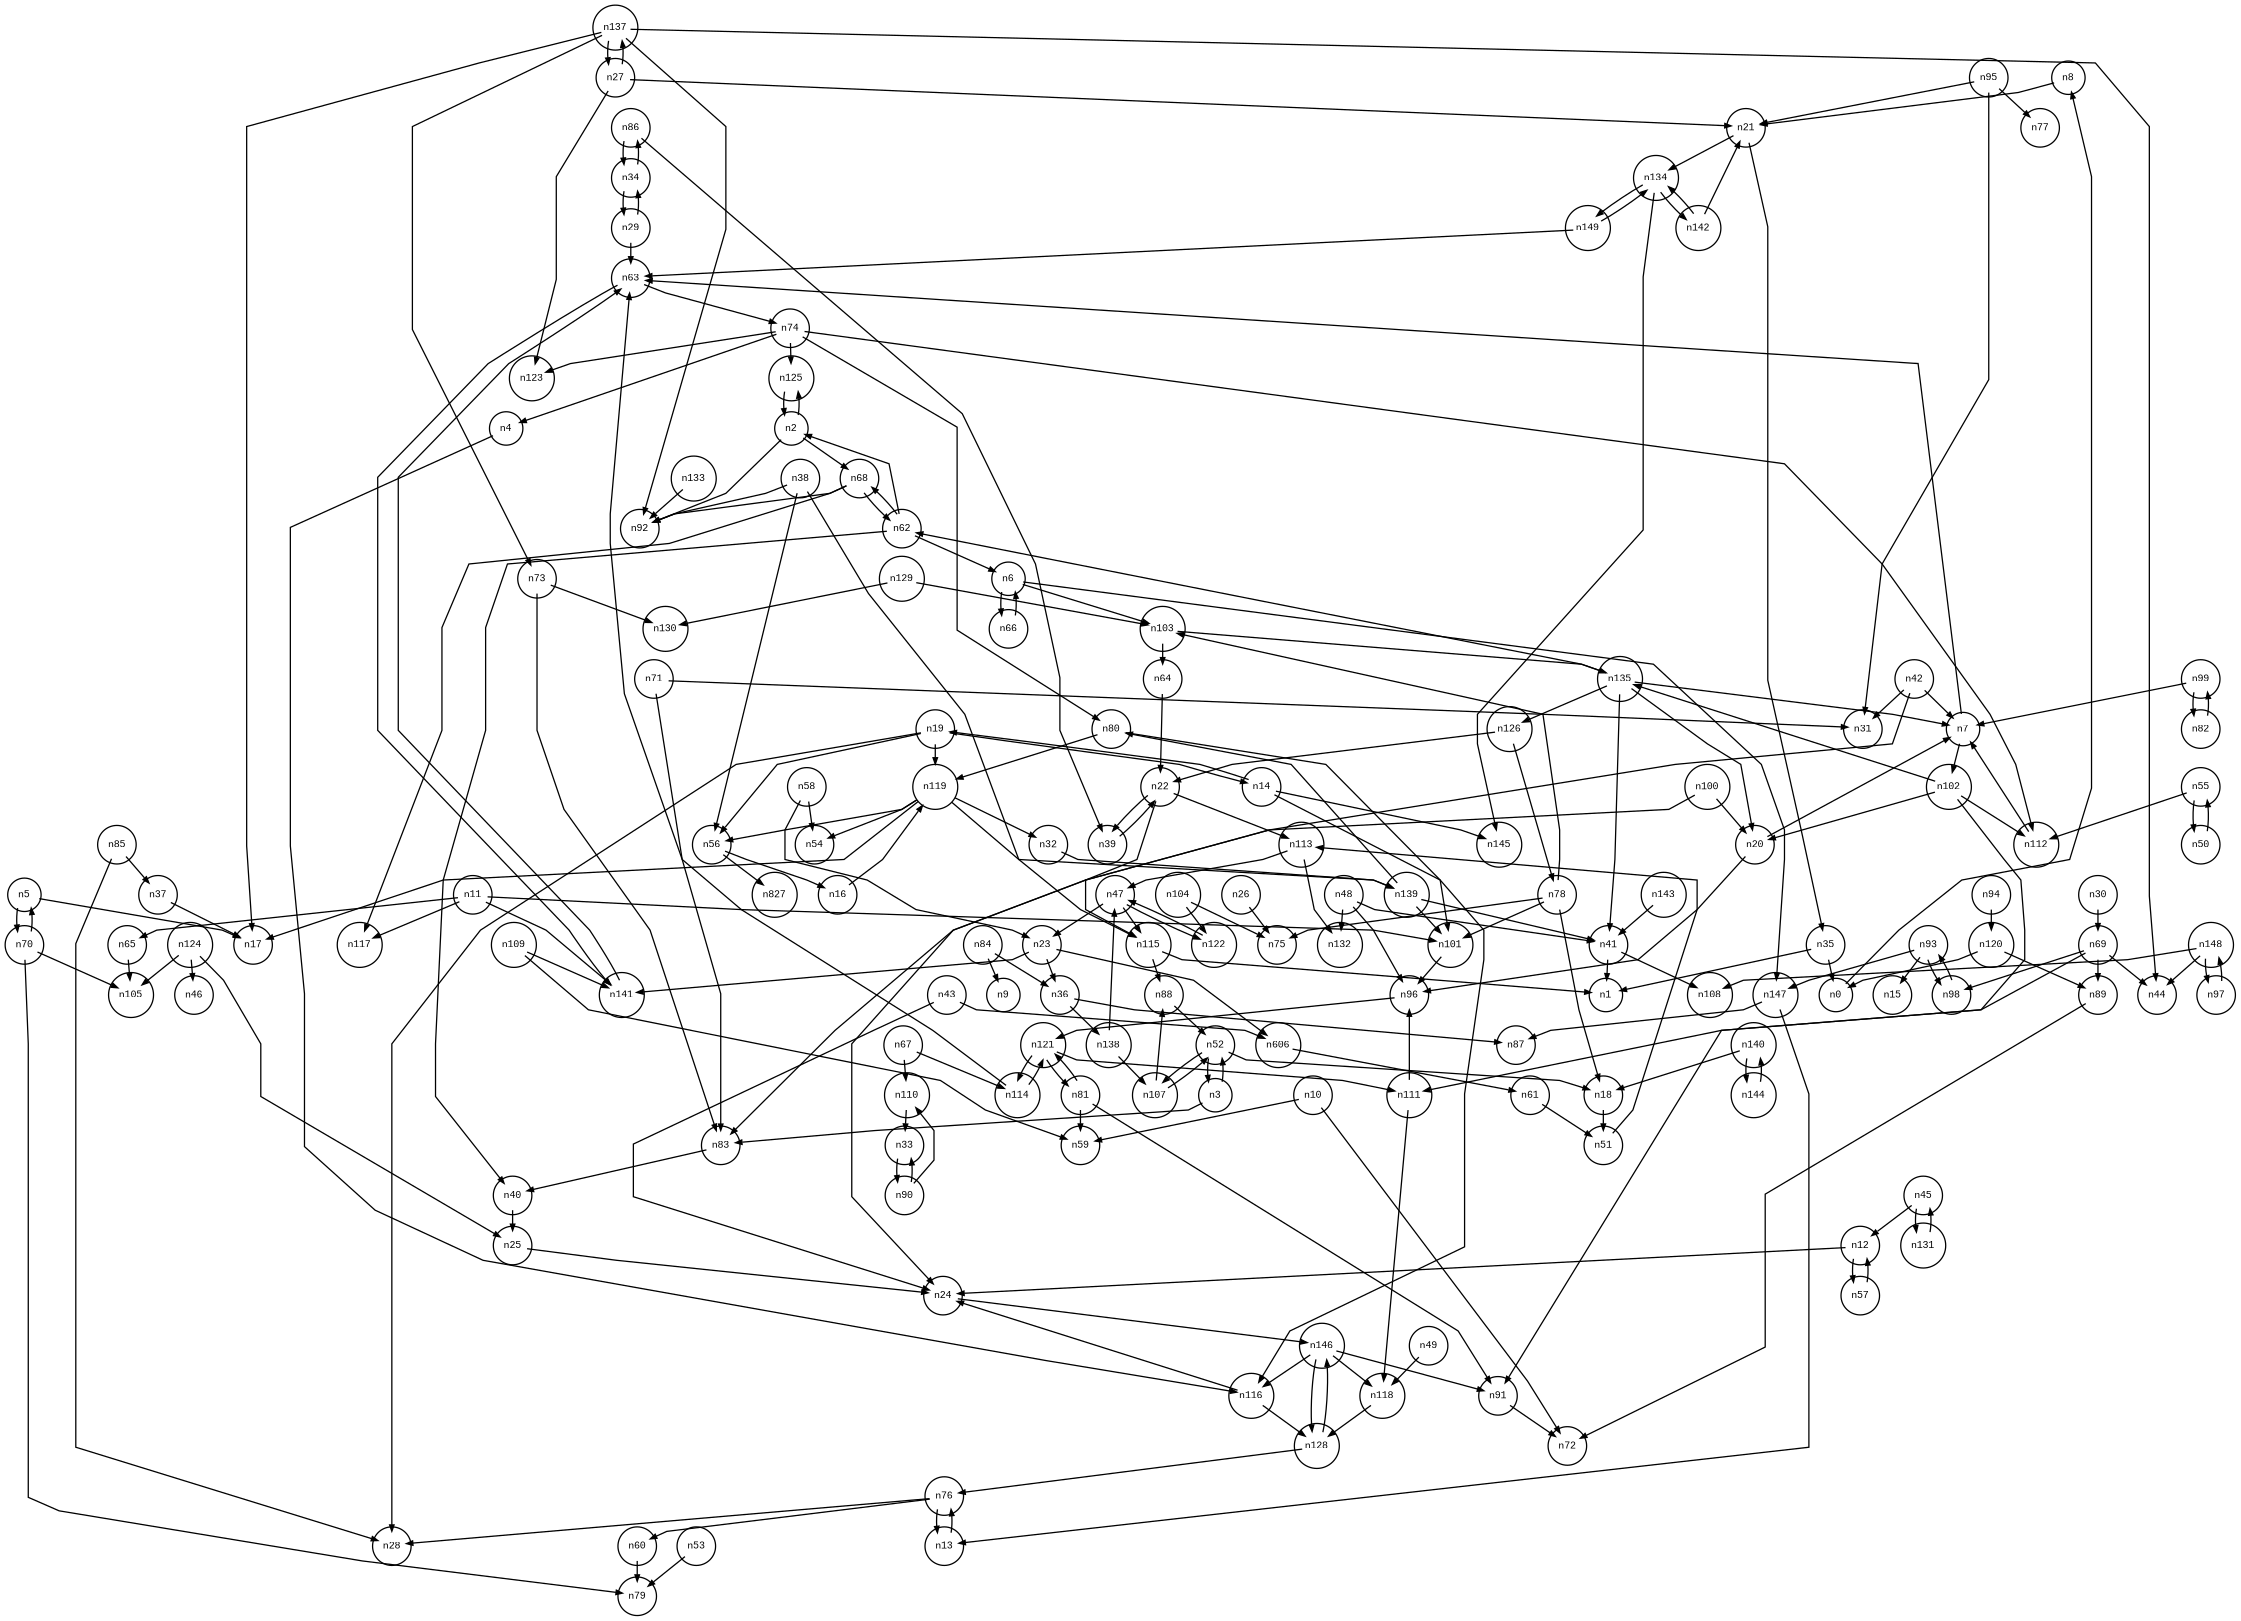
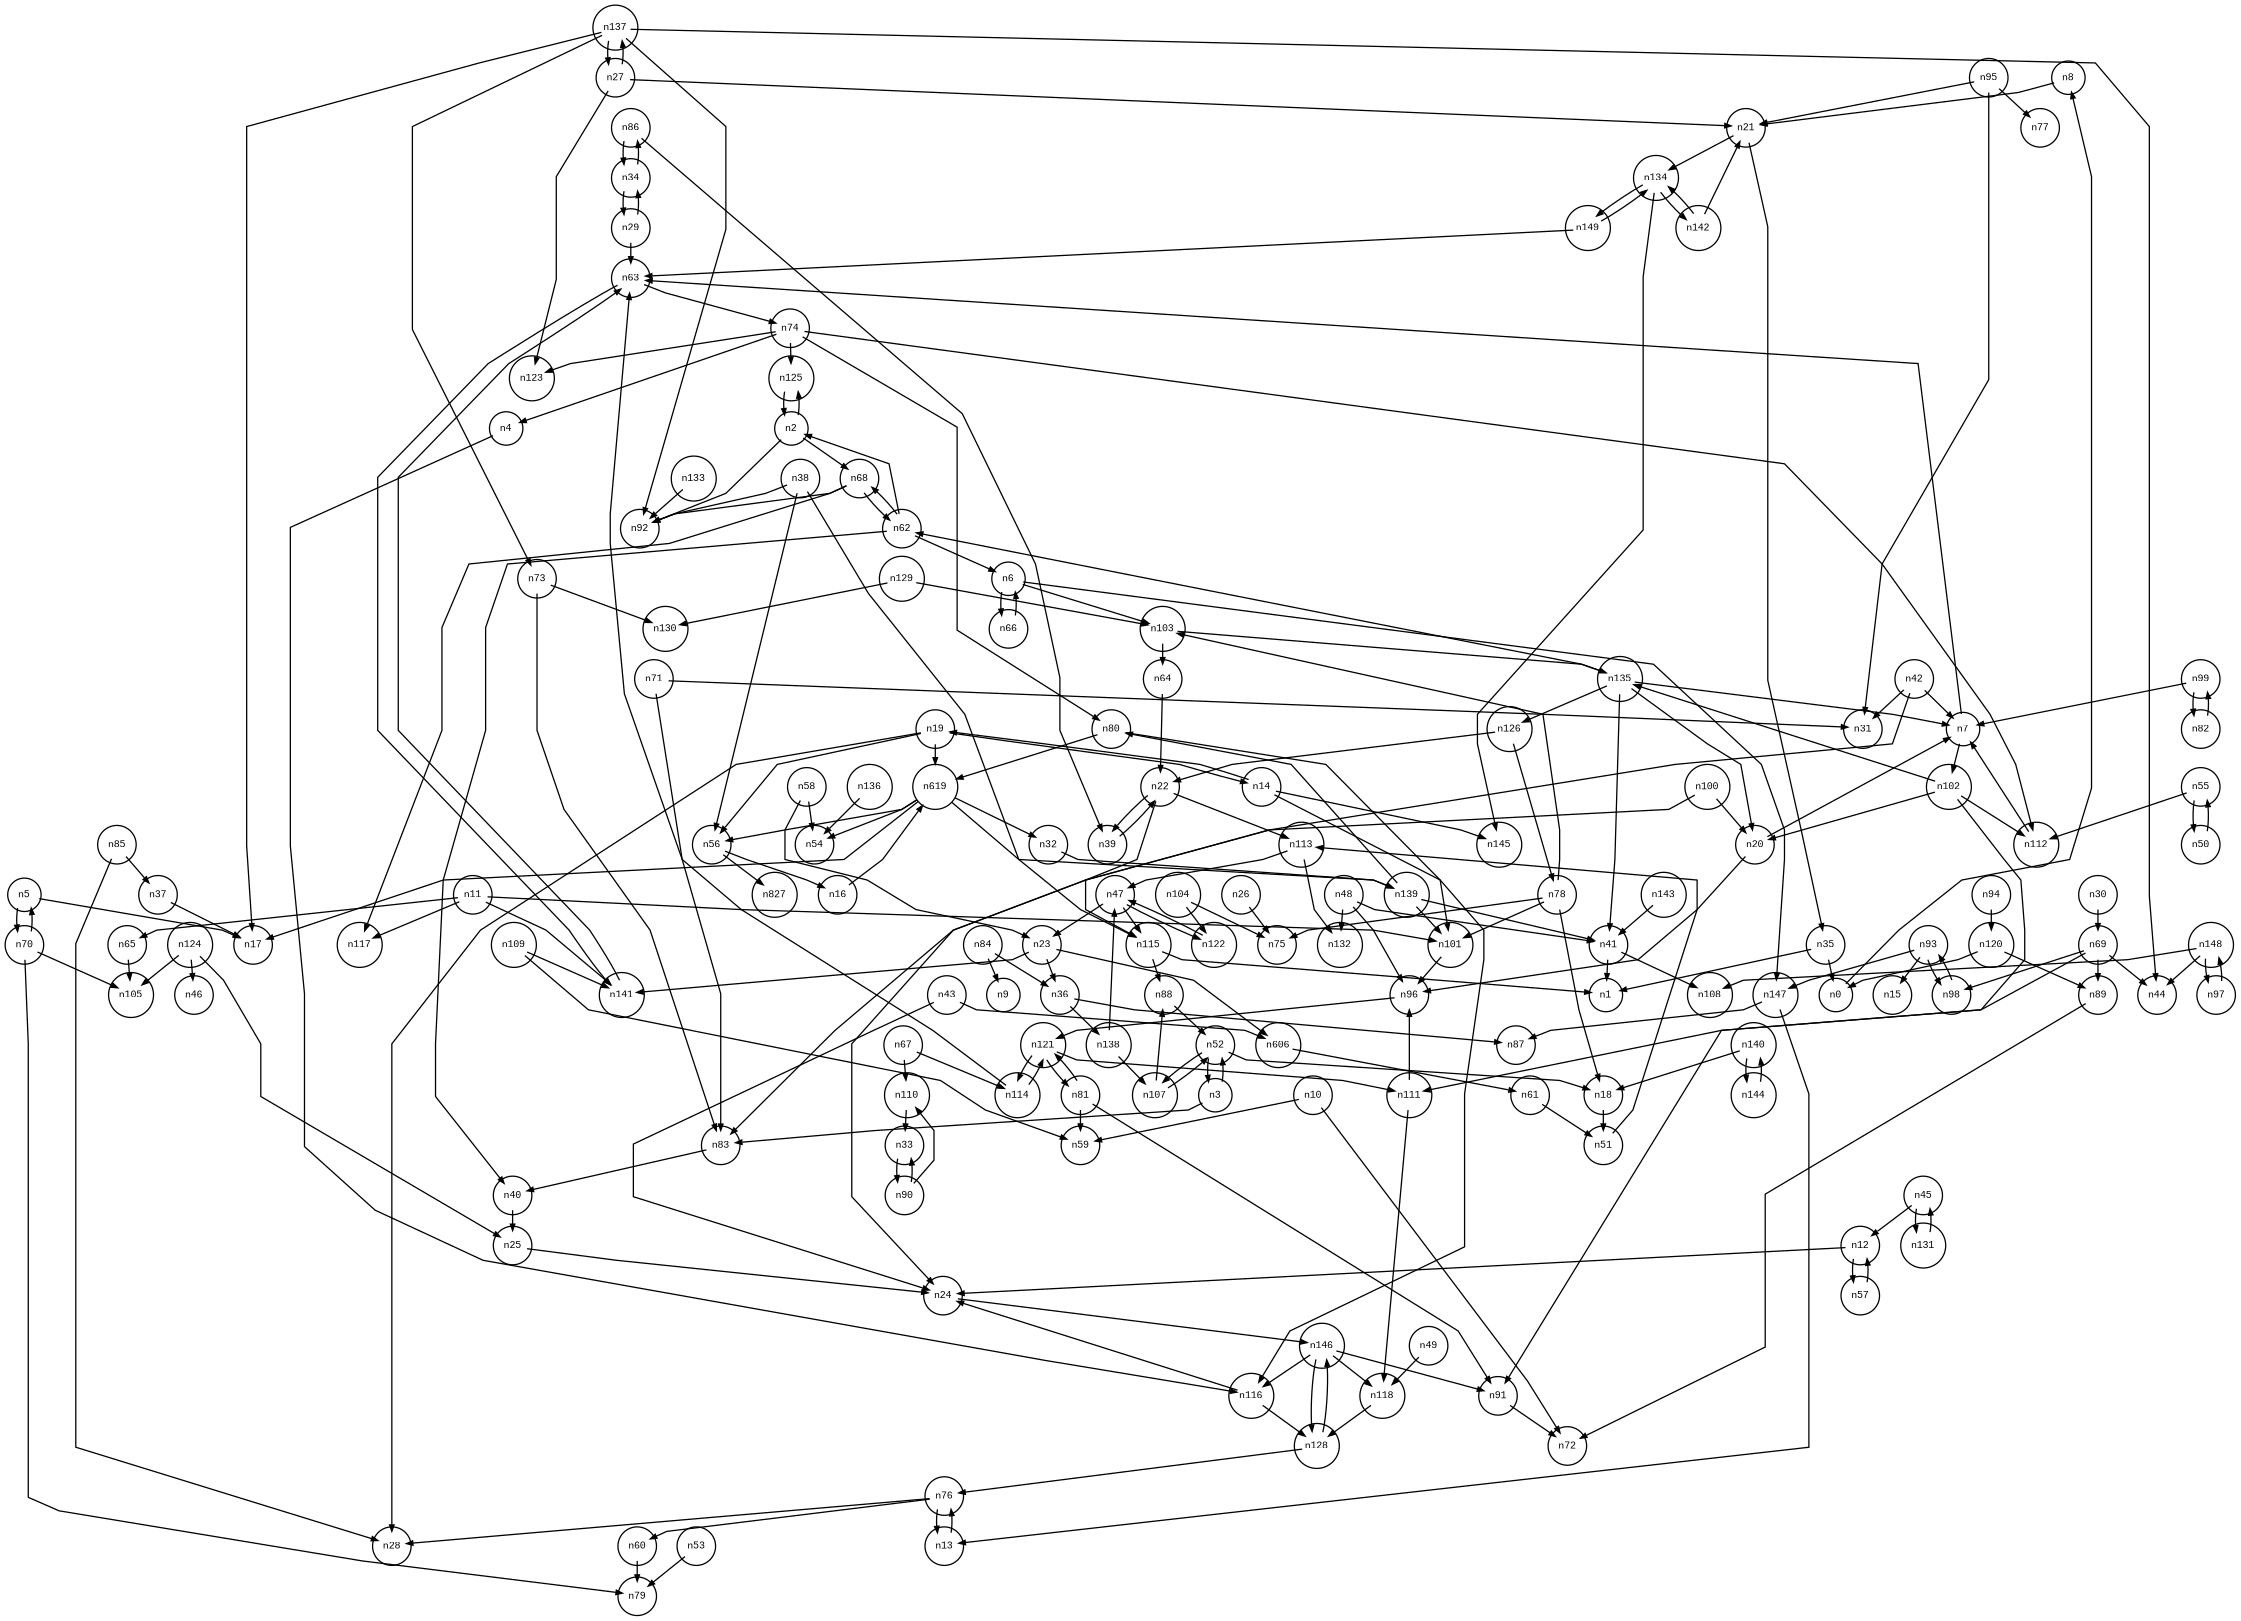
node "n136": added
node "n119": label "n119" -> "n619"
